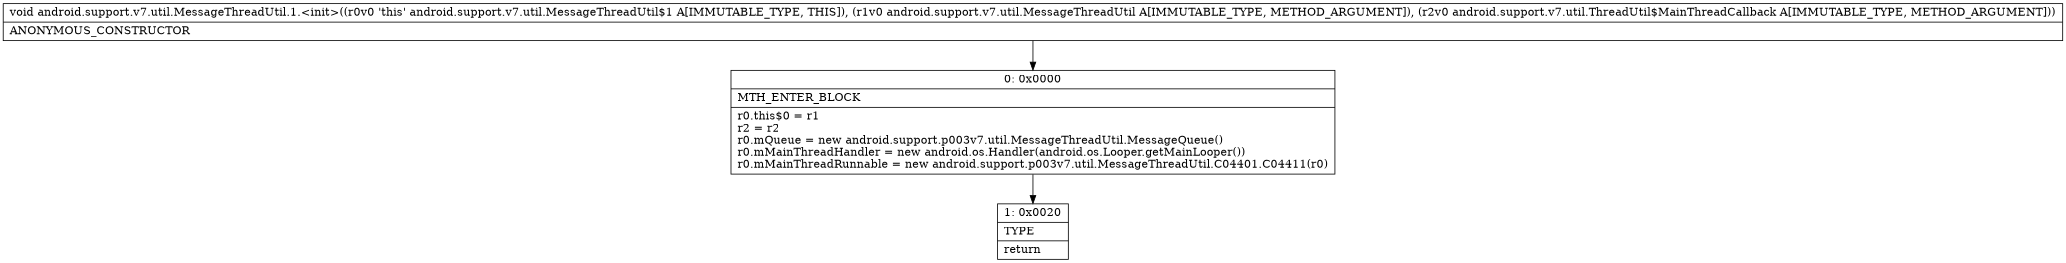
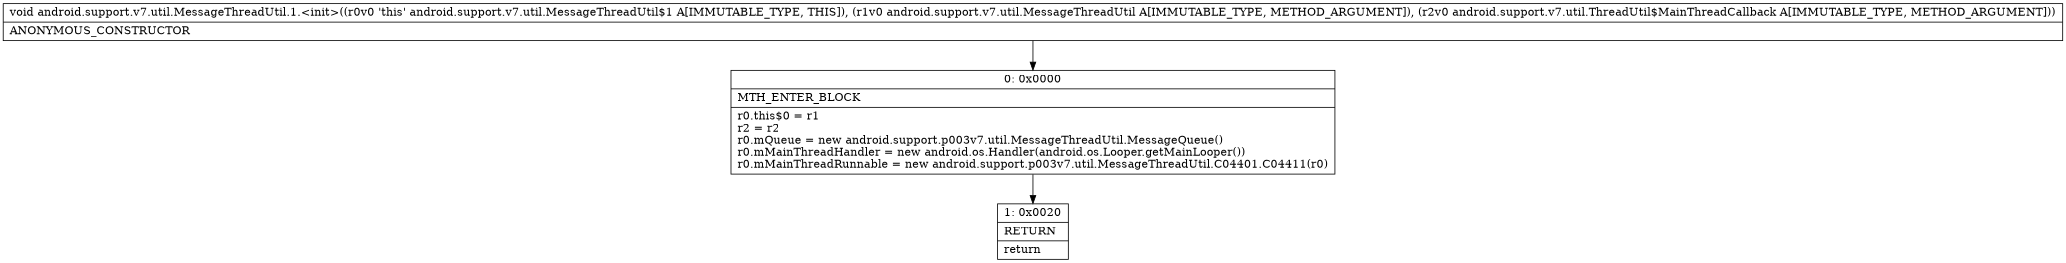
node "1: 0x0020": text "TYPE" -> "RETURN"
